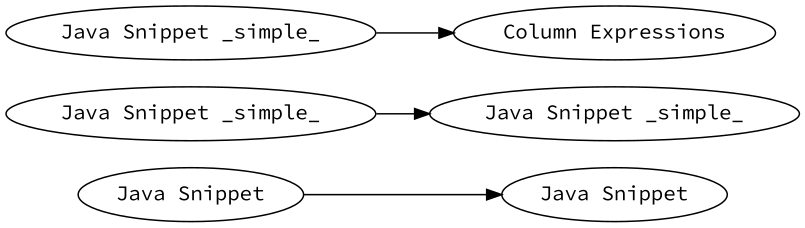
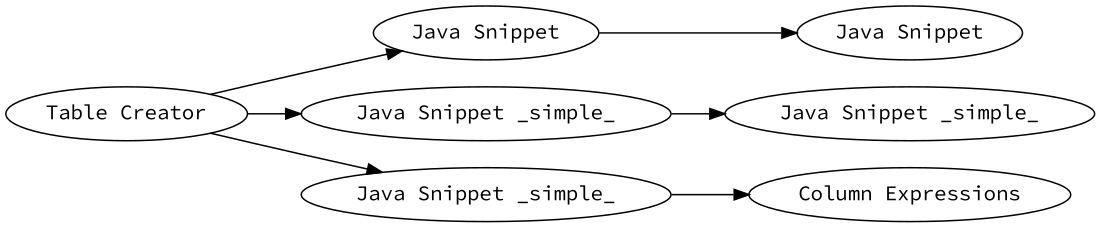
node "Table Creator": added
